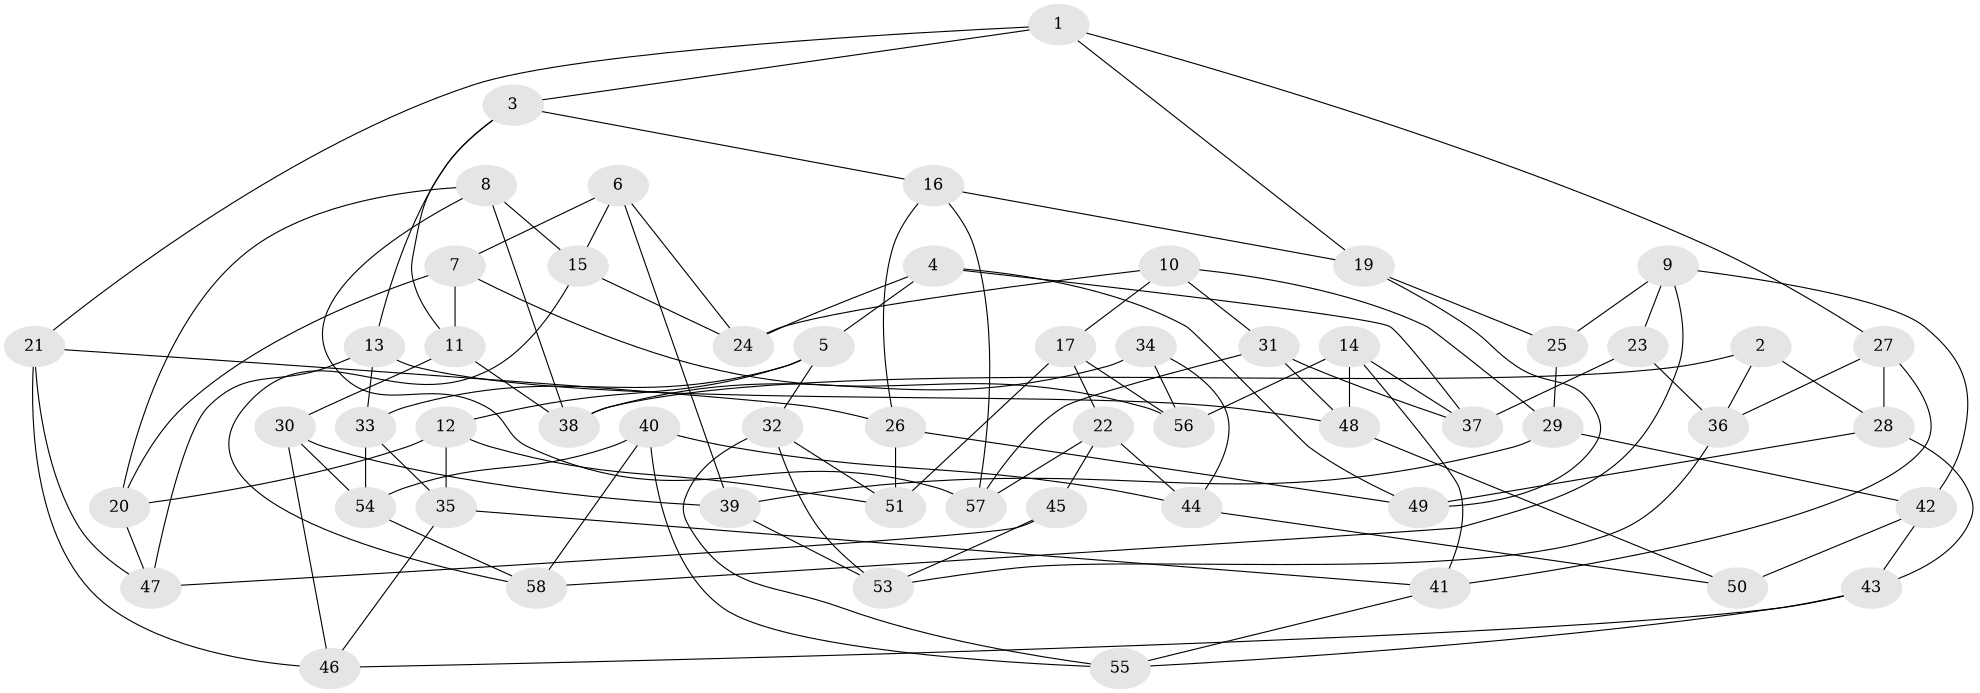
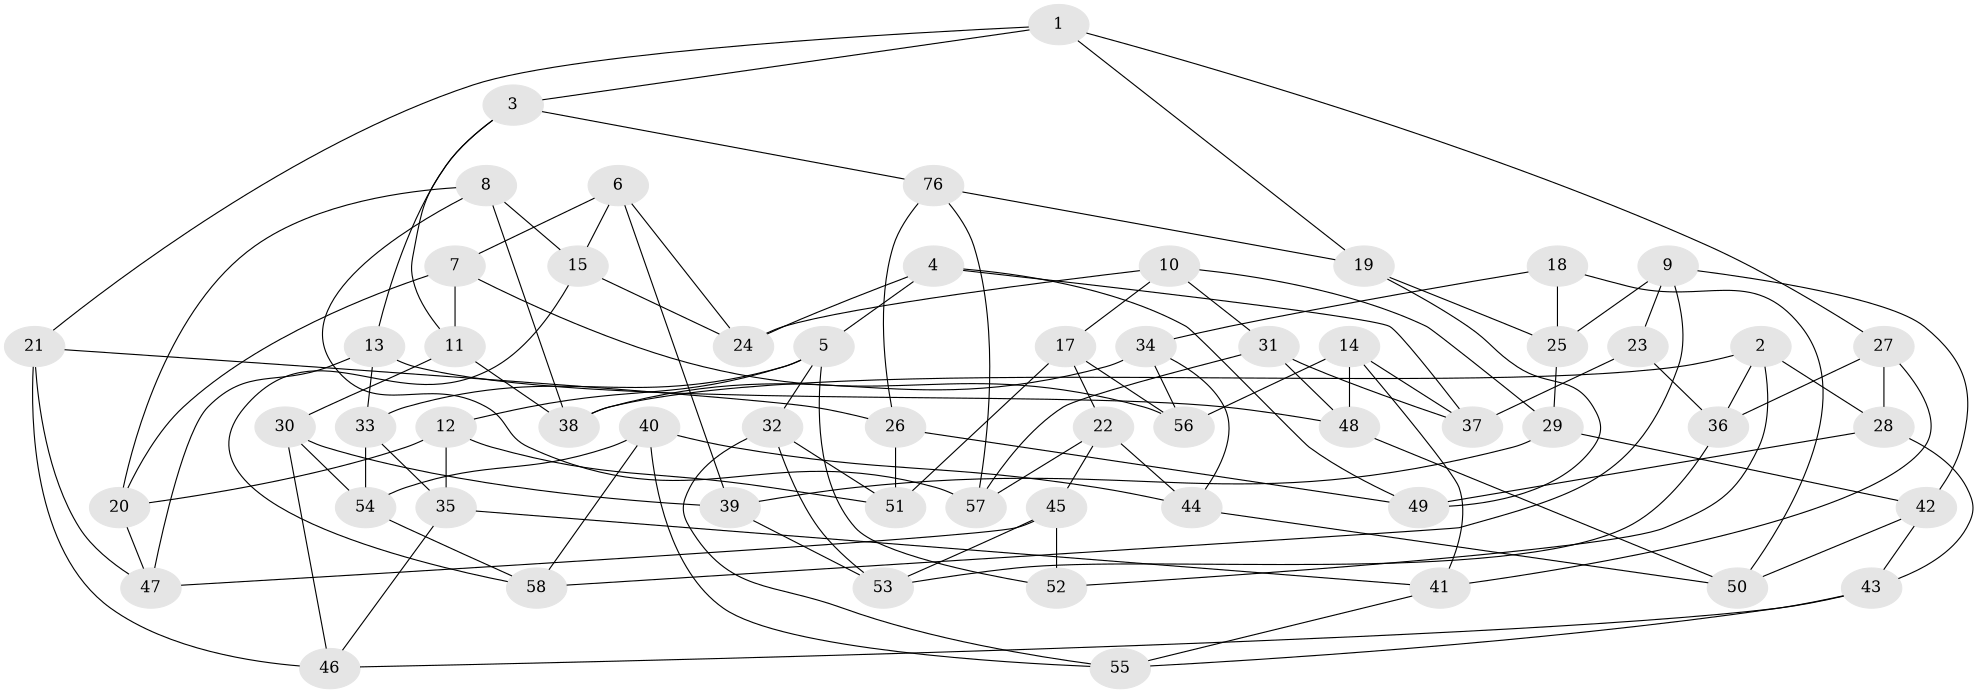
node "16": label "16" -> "76"
node "18": added
node "52": added
